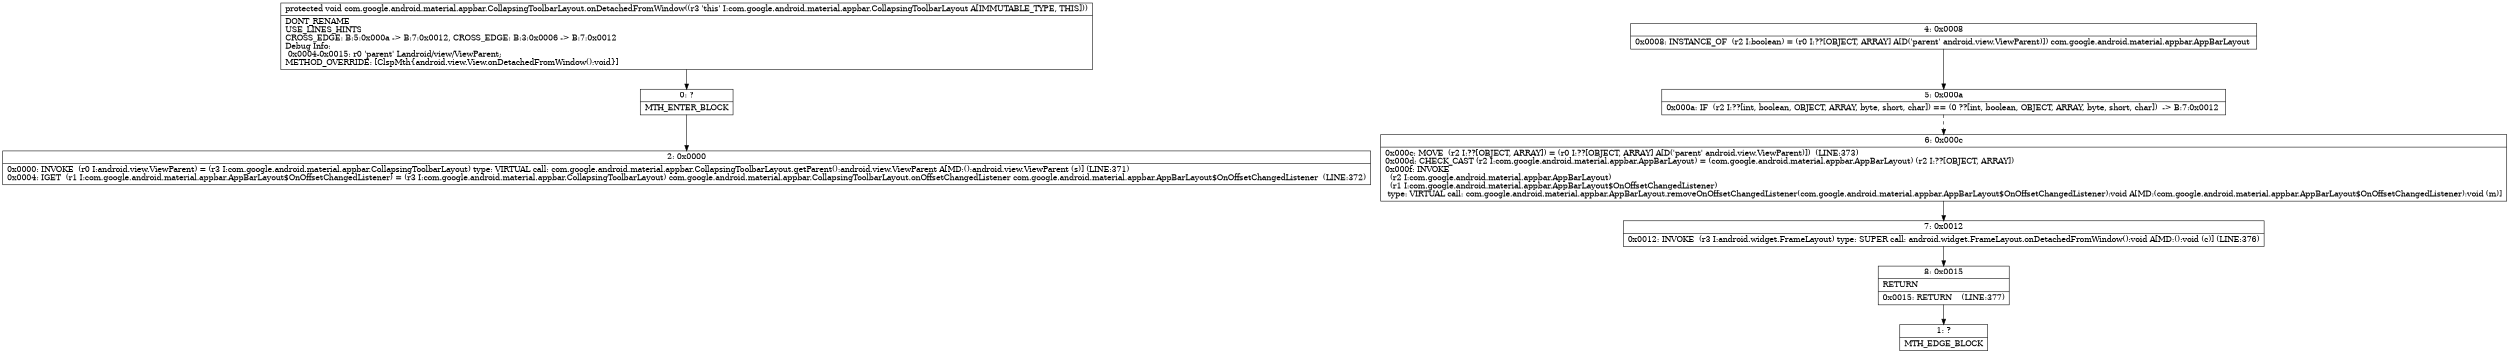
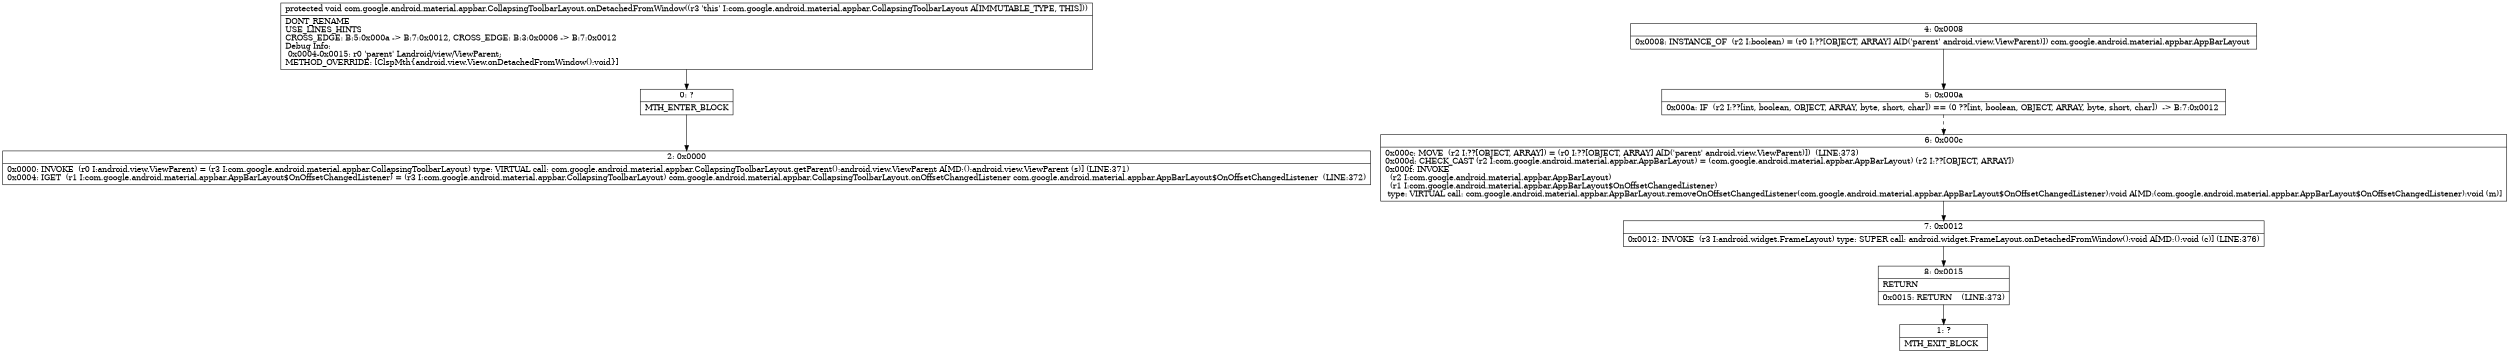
node "8: 0x0015": text "0x0015: RETURN    (LINE:377)" -> "0x0015: RETURN    (LINE:373)"
node "1: ?": text "MTH_EDGE_BLOCK" -> "MTH_EXIT_BLOCK"
